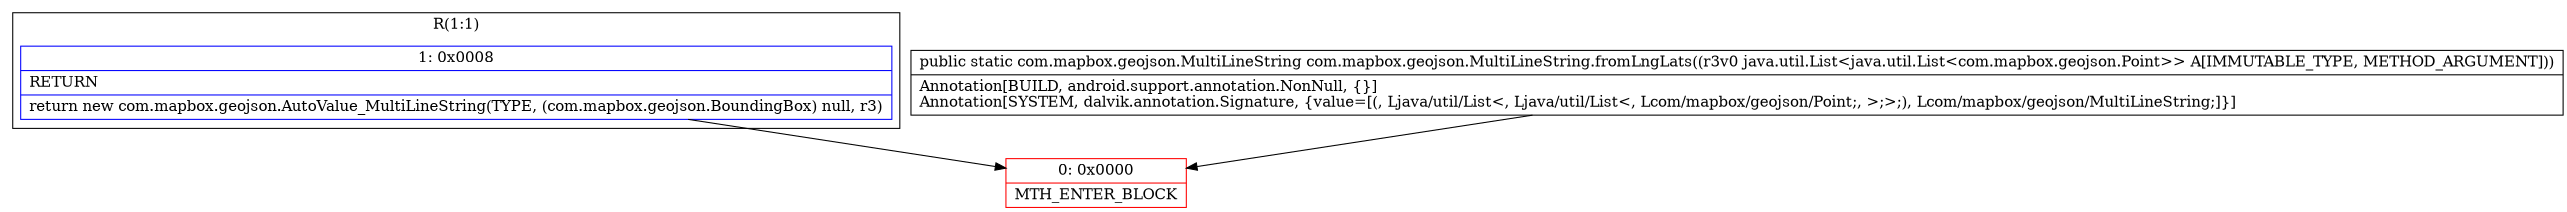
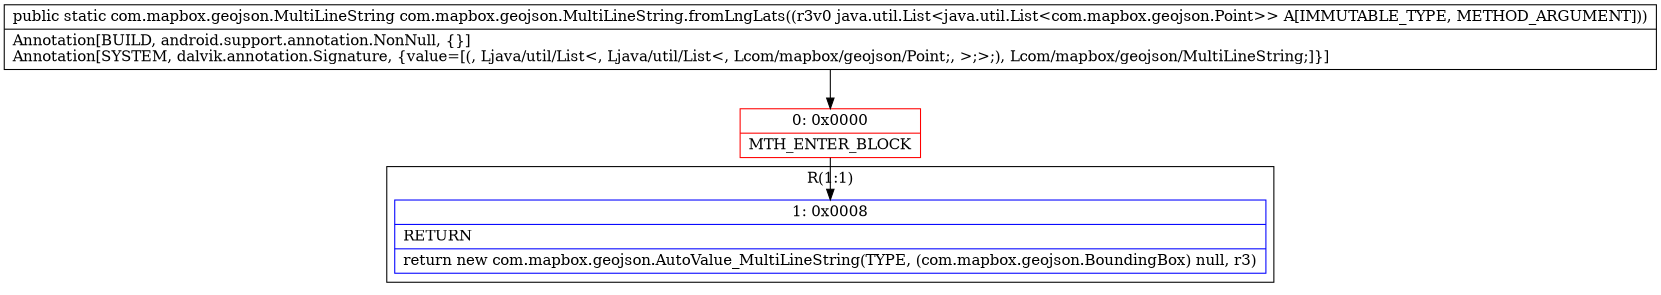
edge "1: 0x0008" -> "0: 0x0000": reversed
